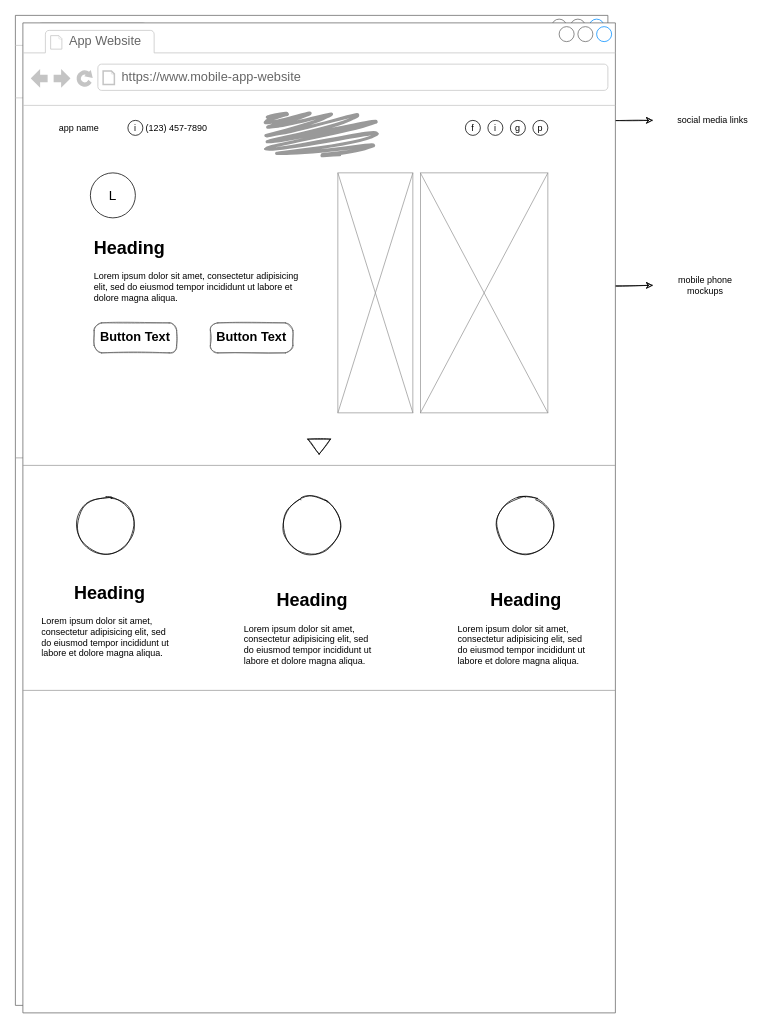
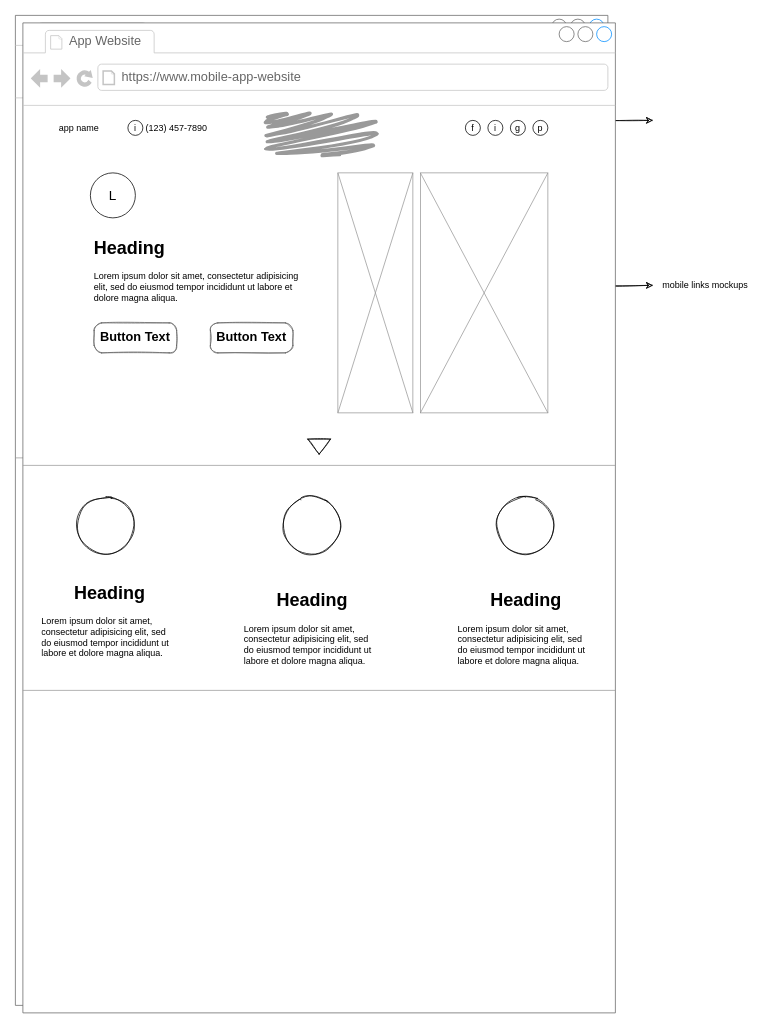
node "social media links": removed
node "mobile phone mockups": label "mobile phone mockups" -> "mobile links mockups"
